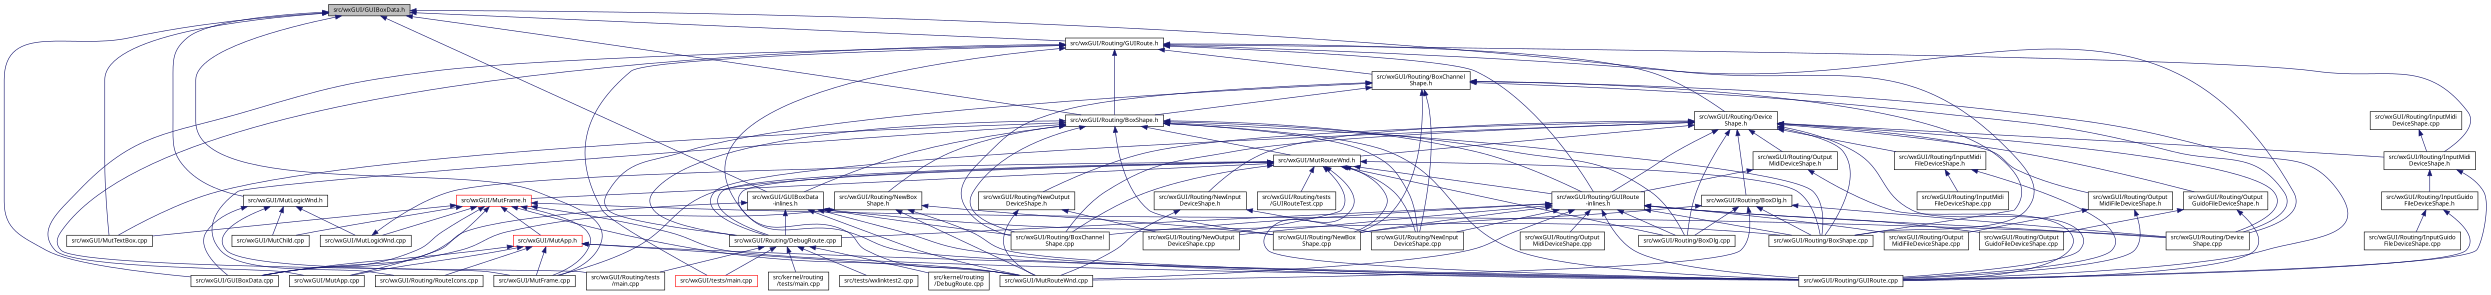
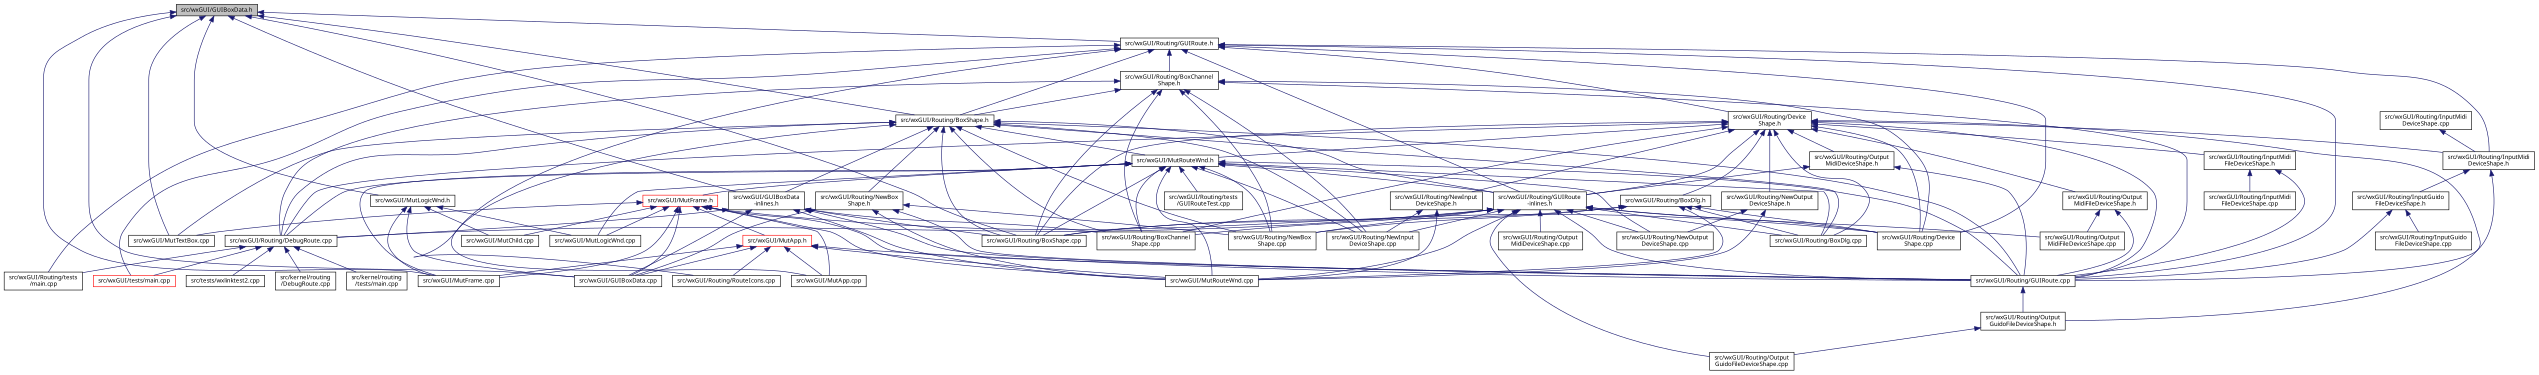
edge "src/wxGUI/MutRouteWnd.h" -> "src/wxGUI/MutLogicWnd.cpp": reversed
edge "src/wxGUI/Routing/GUIRoute.cpp" -> "src/wxGUI/Routing/Output GuidoFileDeviceShape.h": reversed
